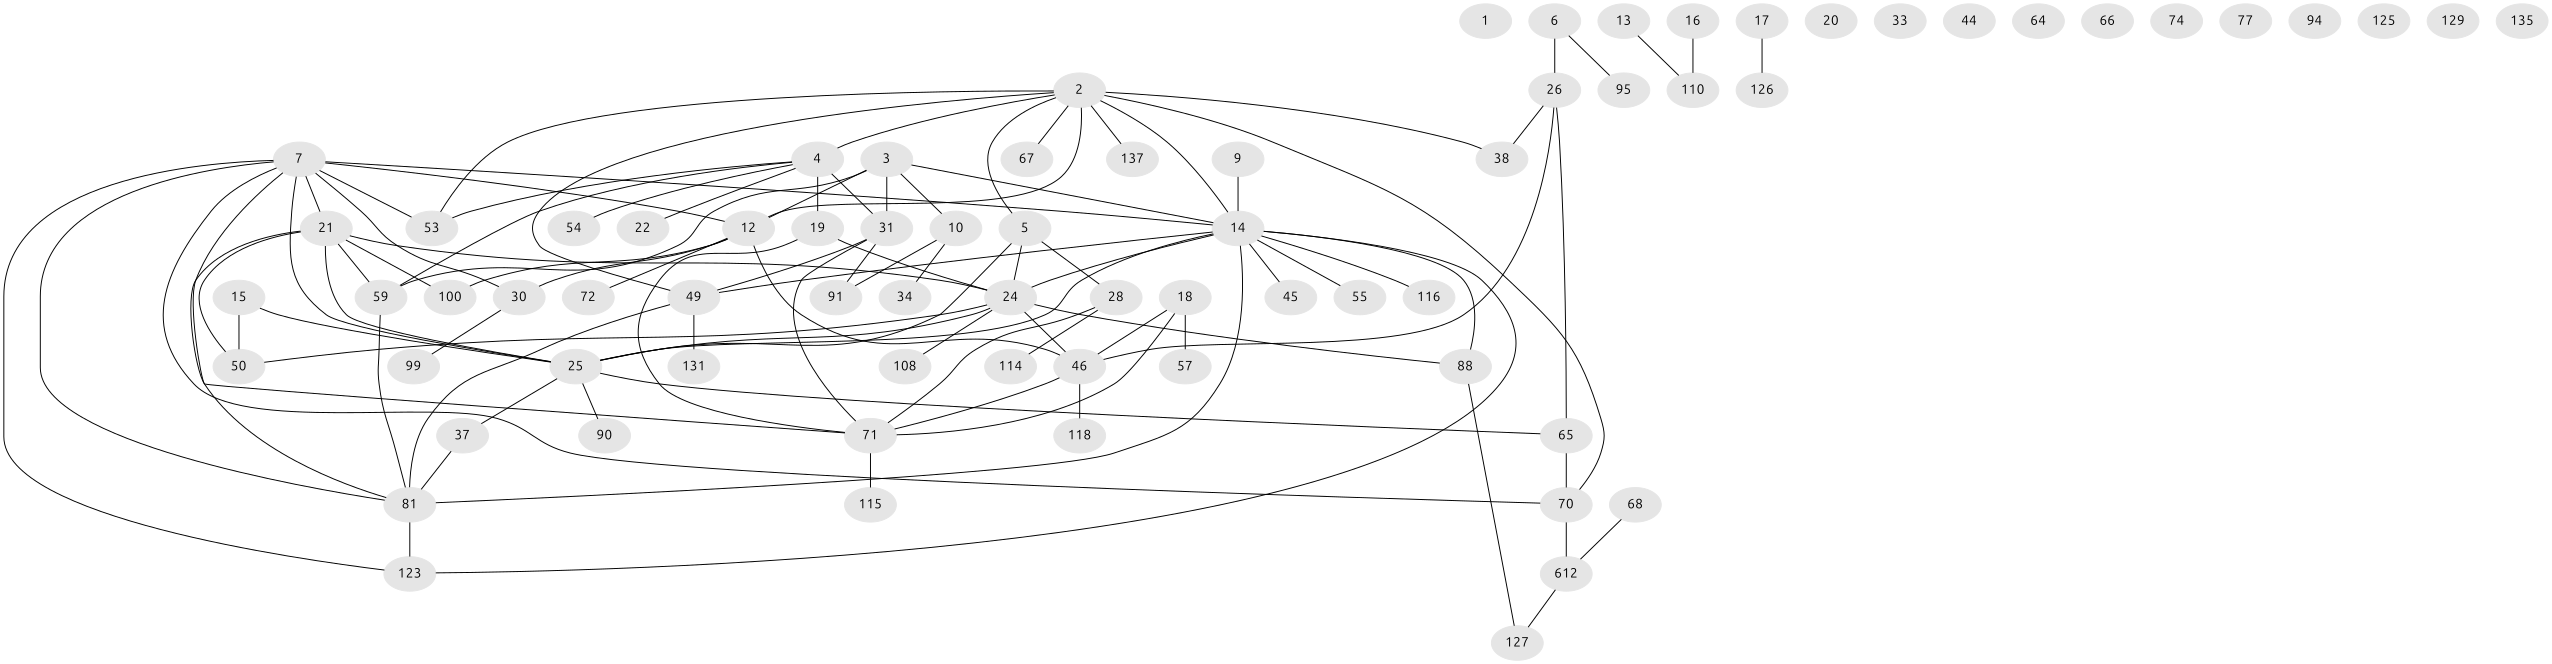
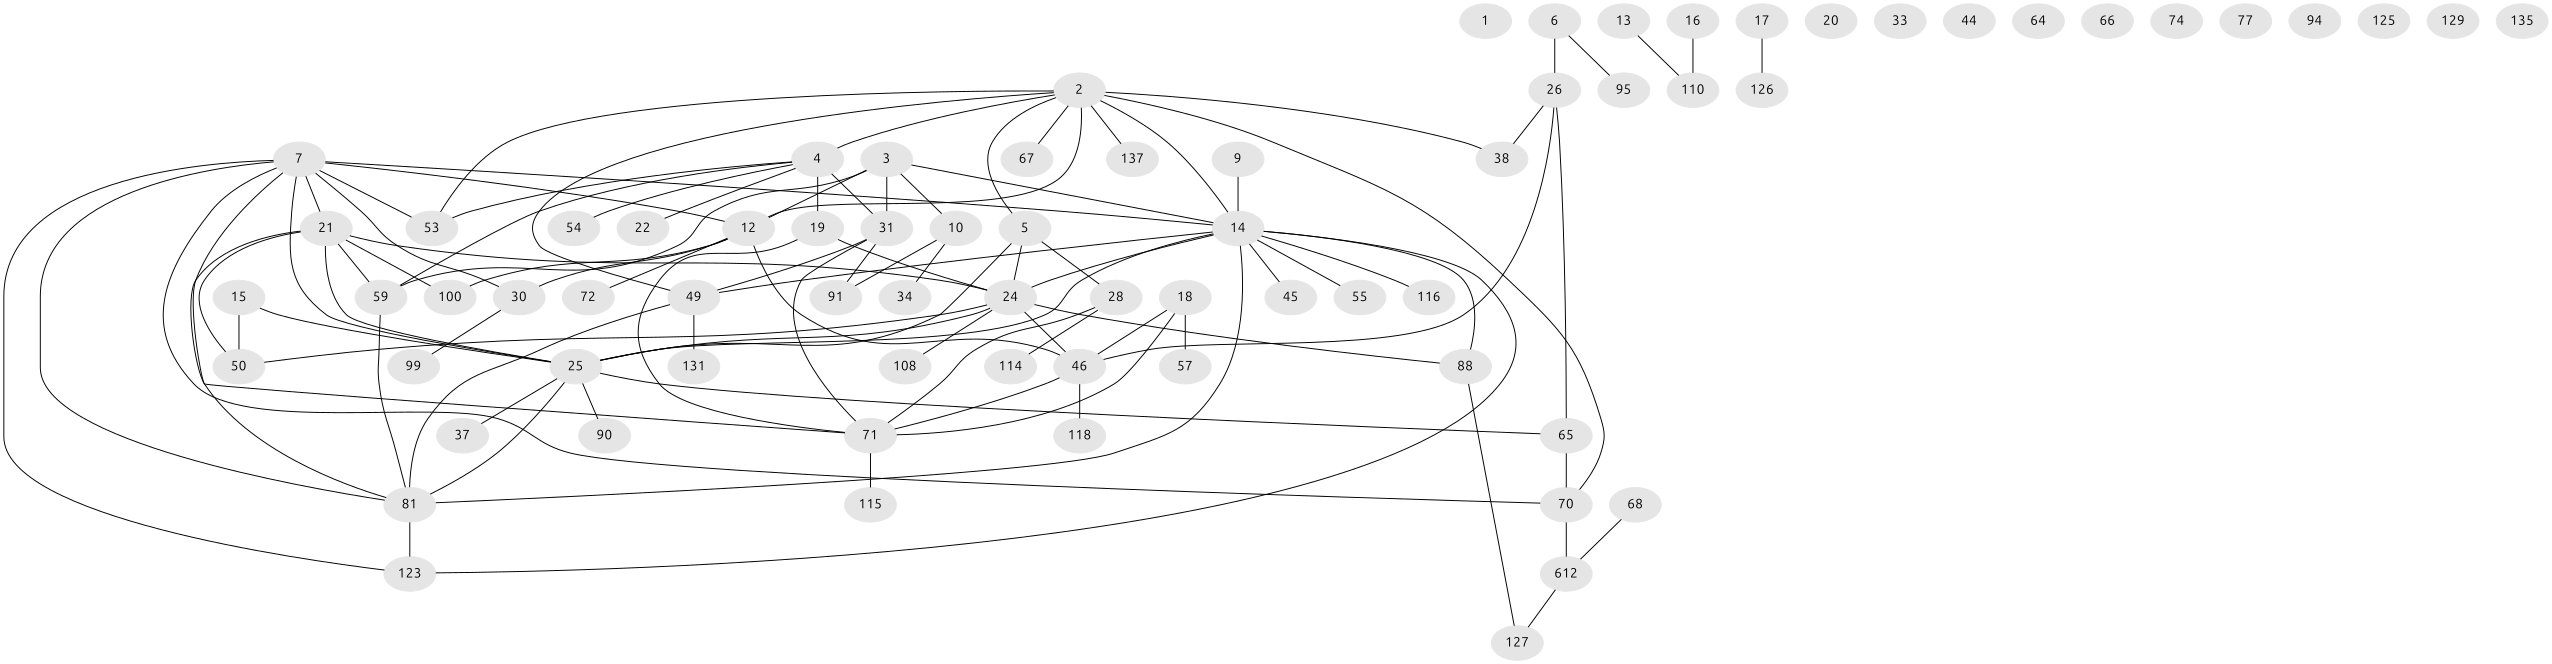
edge "37" -- "81": now "25" -- "81"
